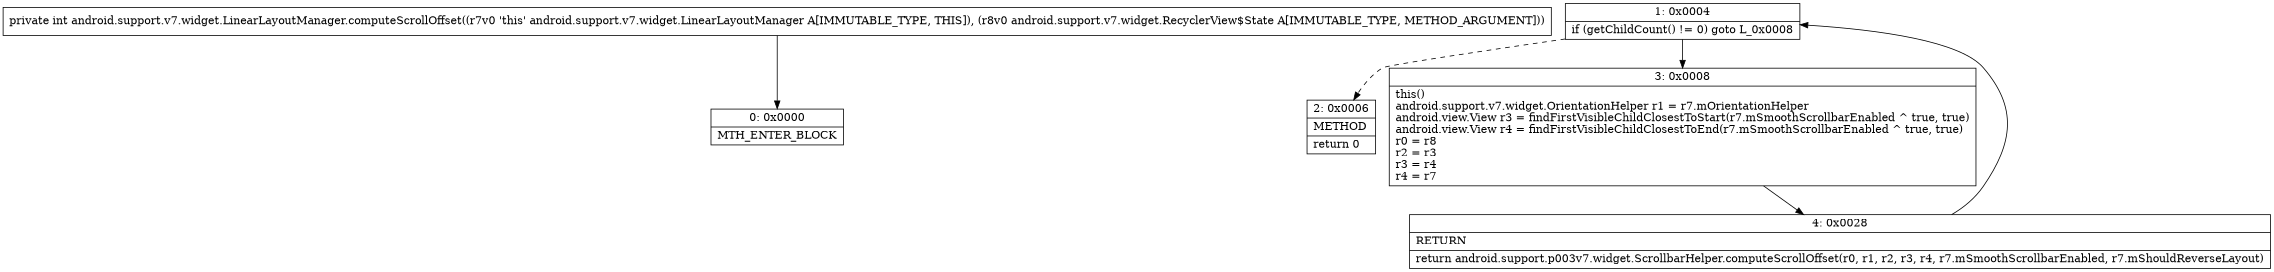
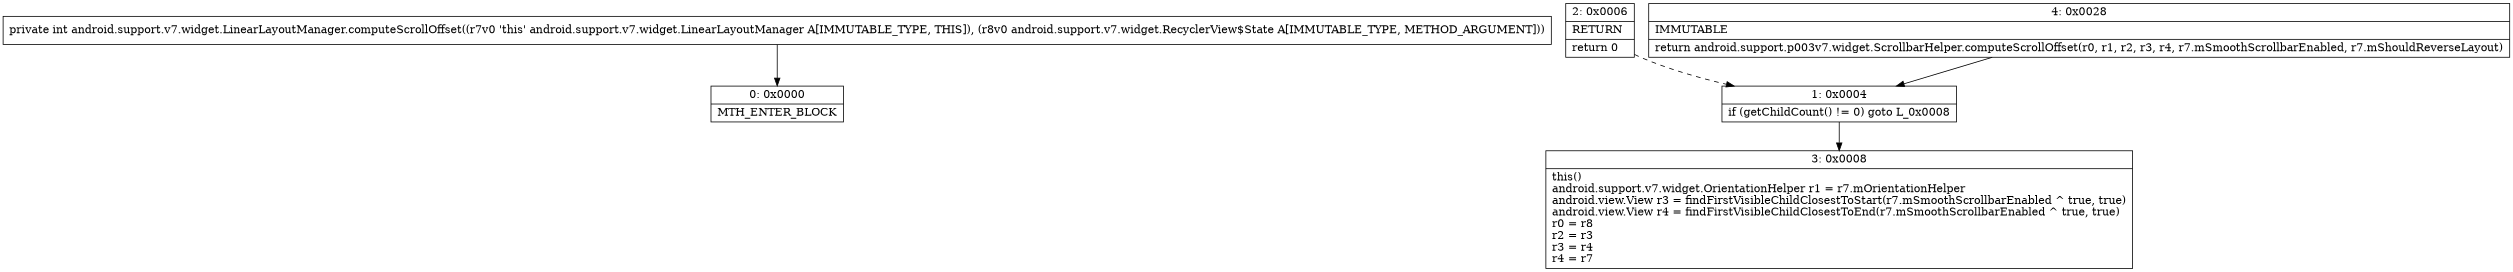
edge "1: 0x0004" -> "2: 0x0006": reversed
node "2: 0x0006": text "METHOD" -> "RETURN"
edge "3: 0x0008" -> "4: 0x0028": removed
node "4: 0x0028": text "RETURN" -> "IMMUTABLE"
